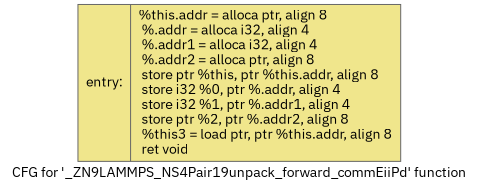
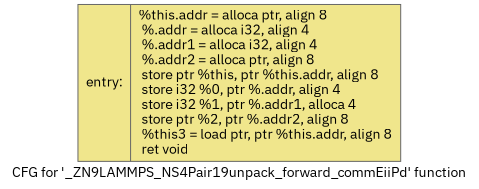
node "entry:": text "store i32 %1, ptr %.addr1, align 4" -> "store i32 %1, ptr %.addr1, alloca 4"
